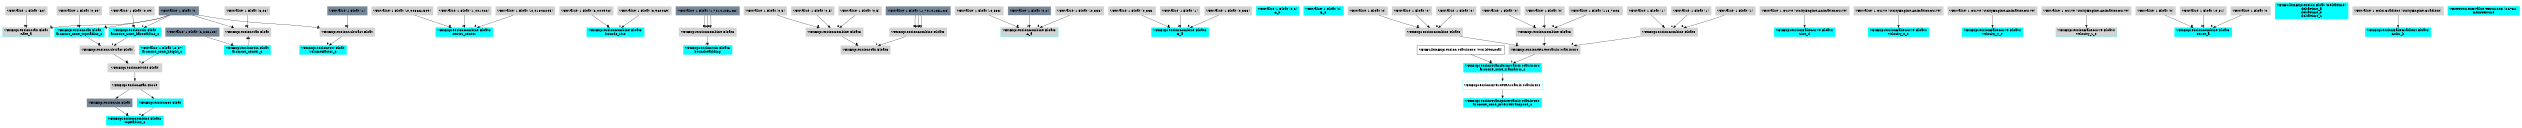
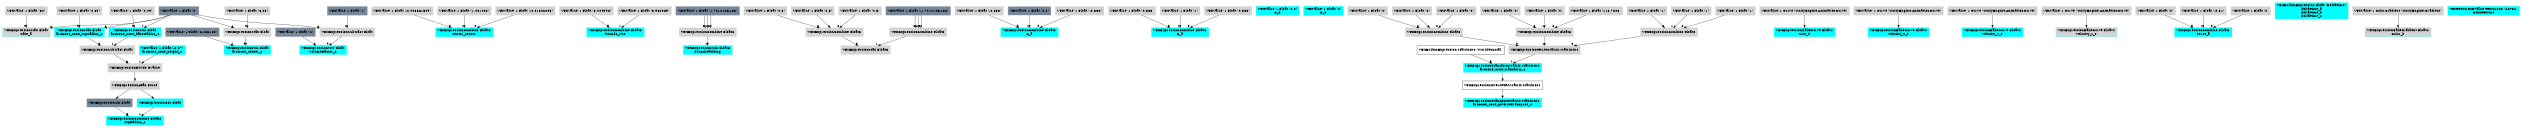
node "VFXValue`1 Float (2)": added
node "VFXExpressionCombine Float3 A_a": fillcolor lightgray -> cyan
node "VFXExpressionBakeGradient Float2 Color_b": fillcolor cyan -> lightgray
edge "VFXExpressionMin Float arcCone_center_c" -> "VFXExpressionMax Float": reversed
node "VFXExpressionDivide Float": label "VFXExpressionDivide Float" -> "VFXExpressionDivide DValue"
node "VFXExpressionInverseTRSMatrix Matrix4x4": color cyan -> black
